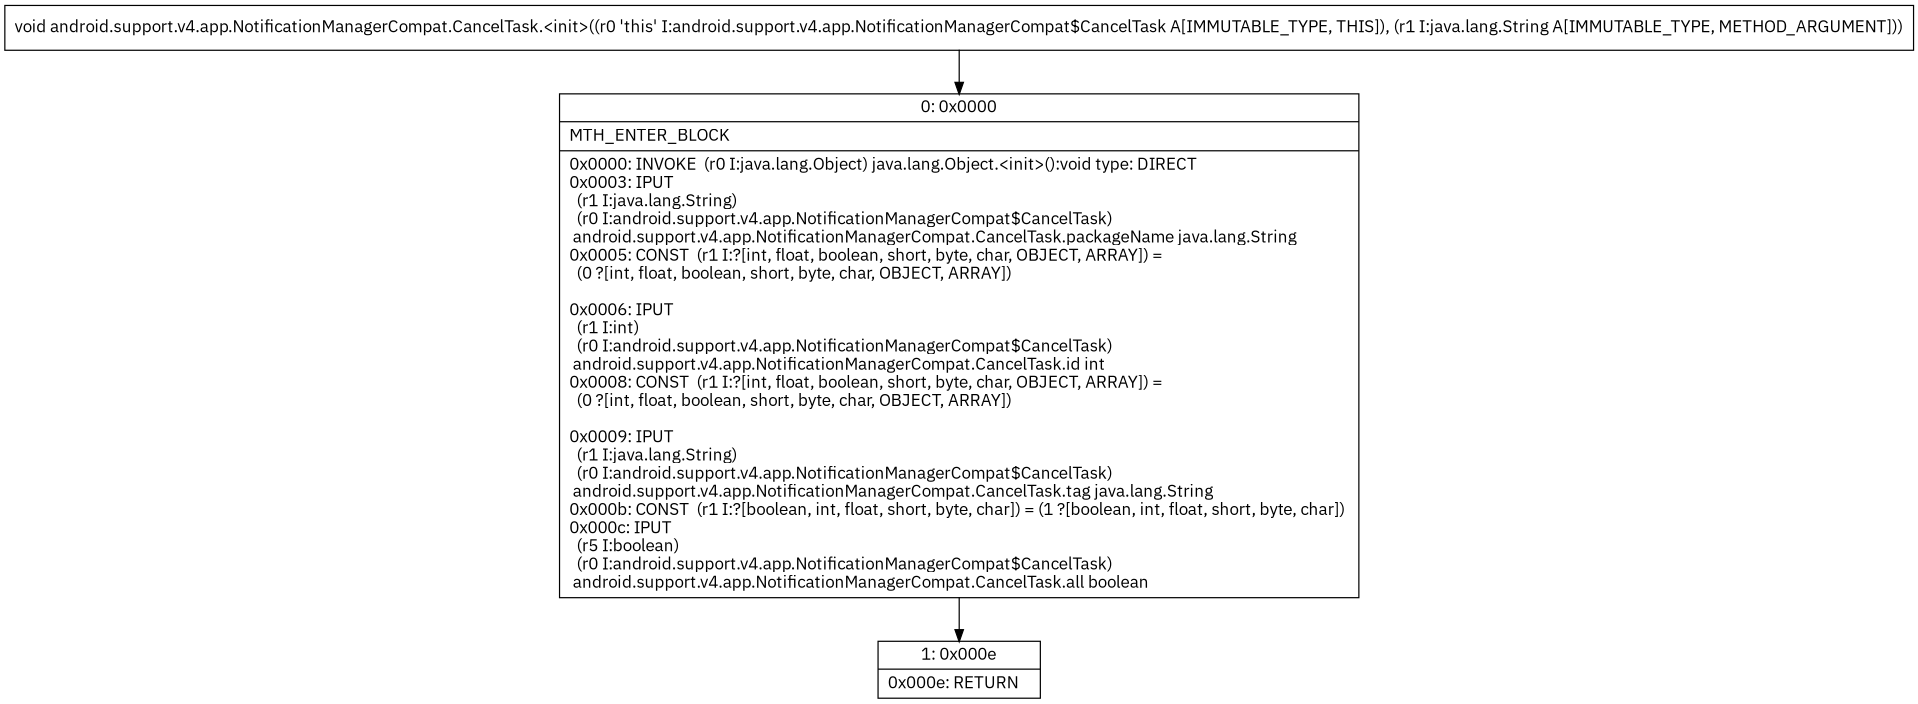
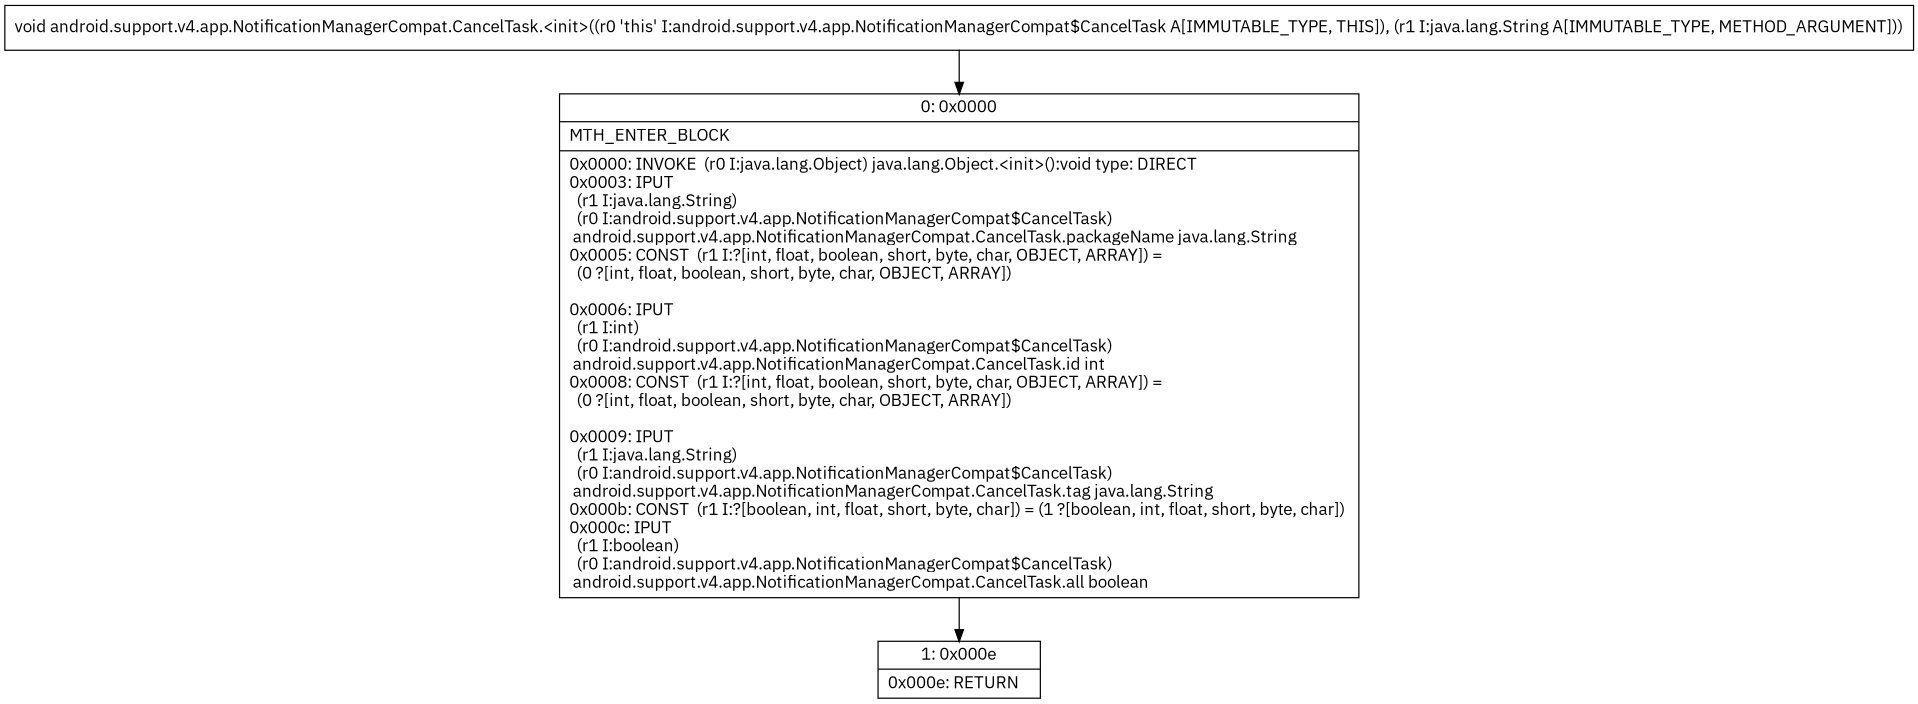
node "0: 0x0000": text "(r5 I:boolean)" -> "(r1 I:boolean)"
